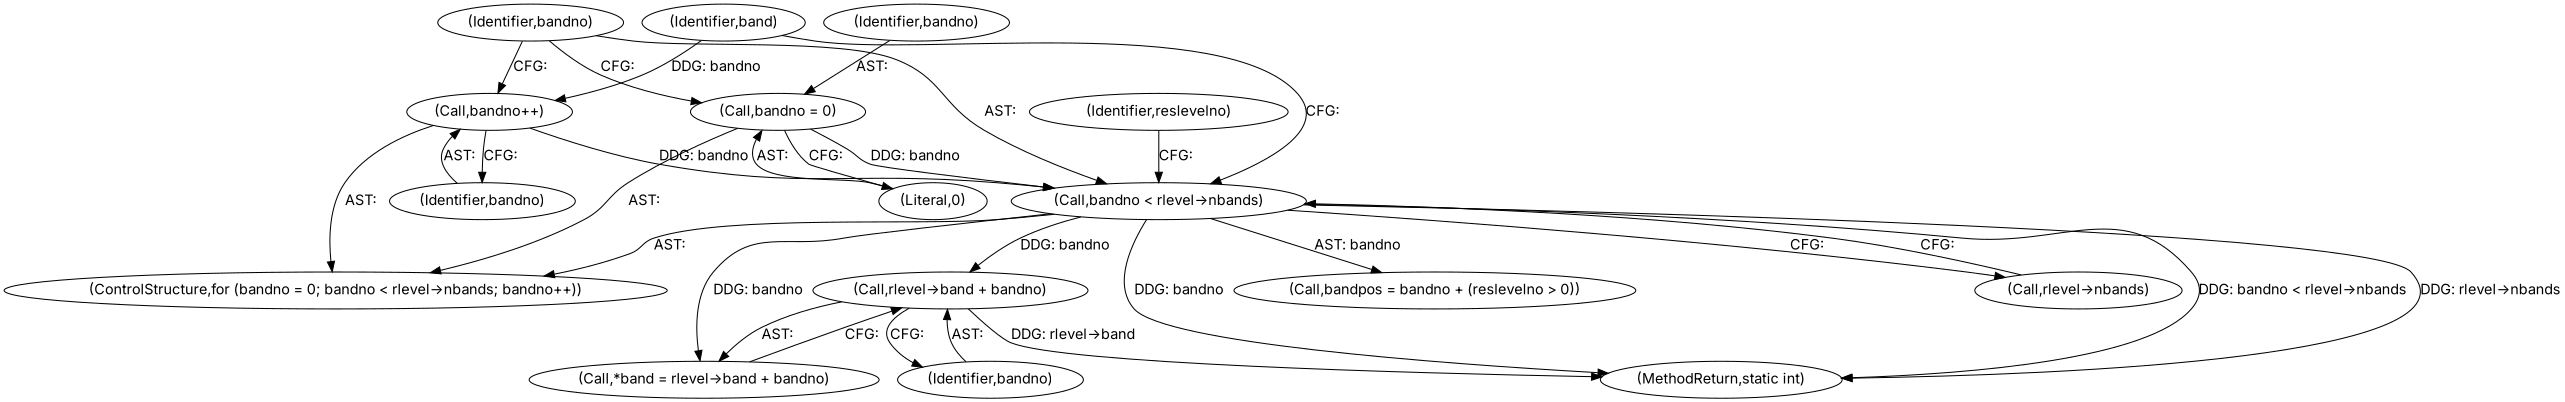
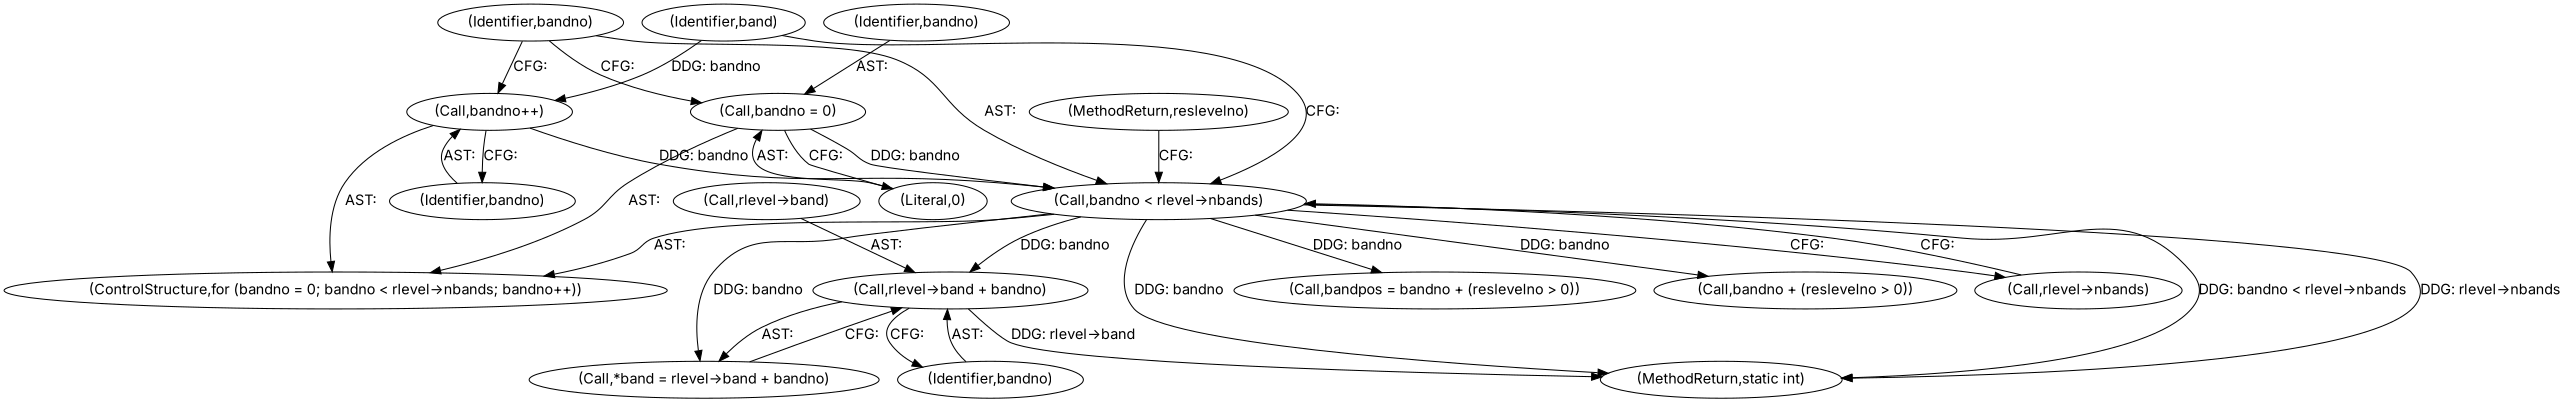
node "(Identifier,reslevelno)": label "(Identifier,reslevelno)" -> "(MethodReturn,reslevelno)"
node "(Call,rlevel->band)": added
edge "(Call,bandno < rlevel->nbands)" -> "(Call,bandpos = bandno + (reslevelno > 0))": label "AST: bandno" -> "DDG: bandno"
node "(Call,bandno + (reslevelno > 0))": added
